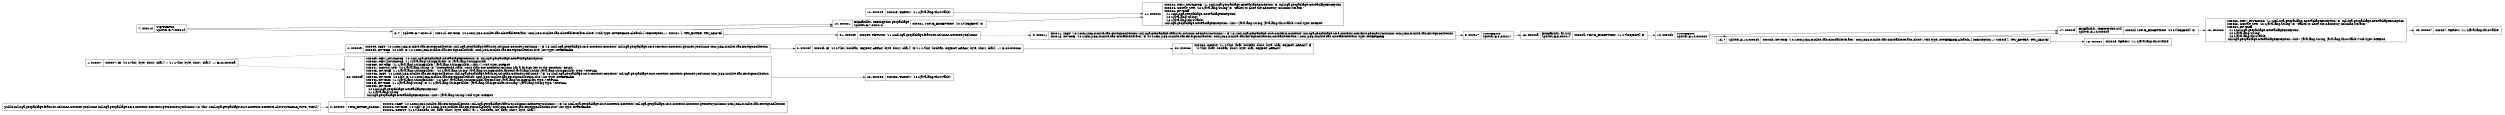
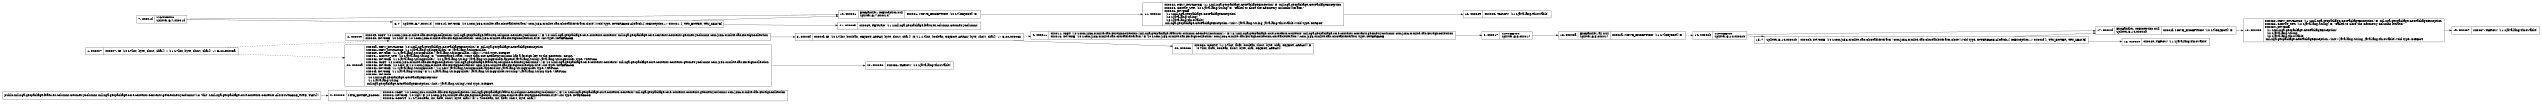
edge "12: 0x0029" -> "11: 0x0022": reversed
node "10: 0x0021": text "ExcHandler: IOException geopackage" -> "ExcHandler: IOException null"
edge "21: 0x0039" -> "4: 0x0011": now "3: 0x000f" -> "4: 0x0011"
